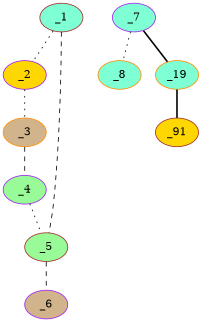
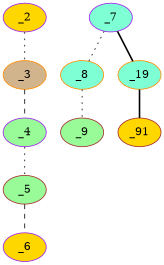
node "_1": removed
node "_9": added
node "_6": fillcolor tan -> gold
